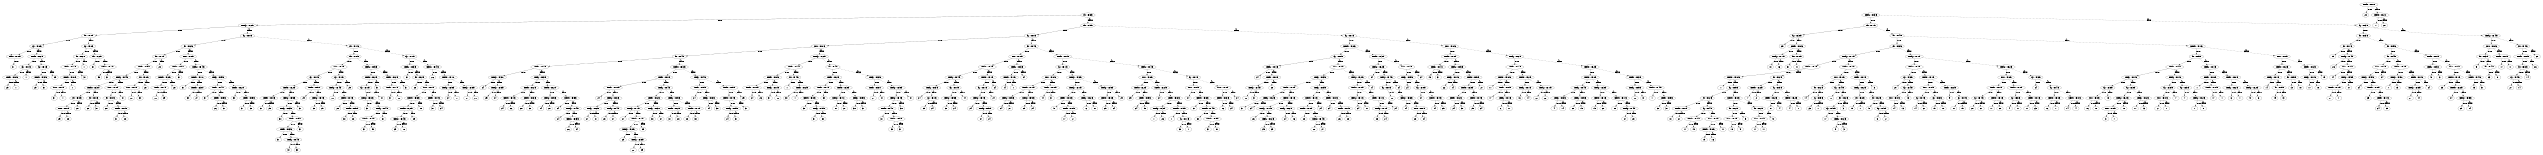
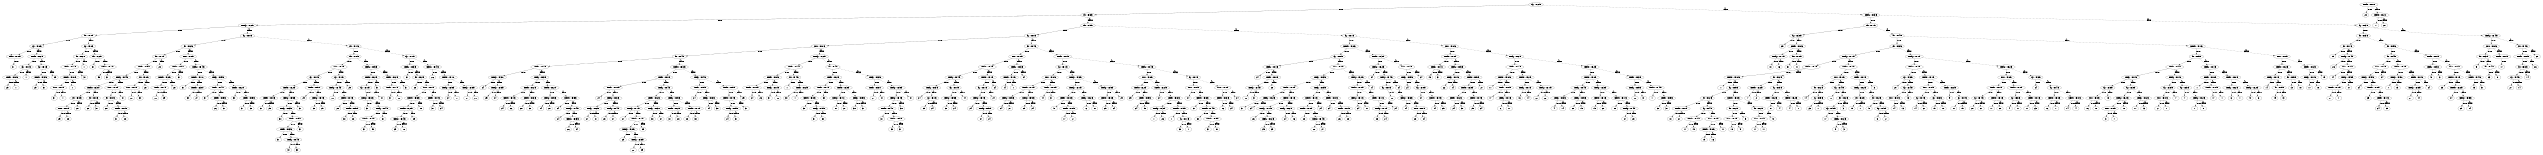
node "dy' <= 2.5": added
node "0": removed
